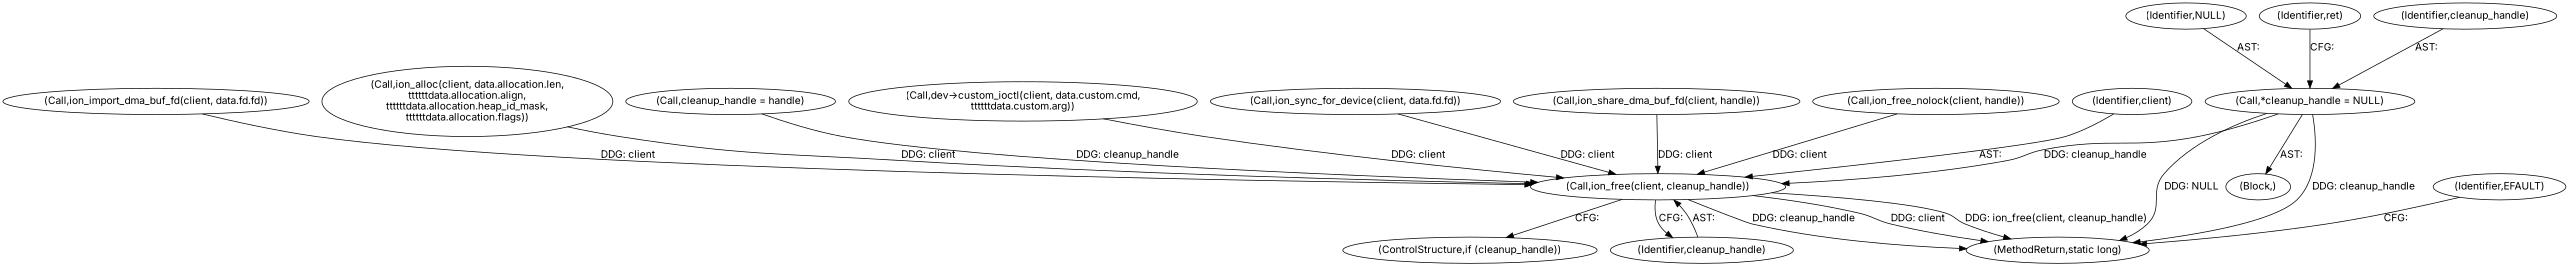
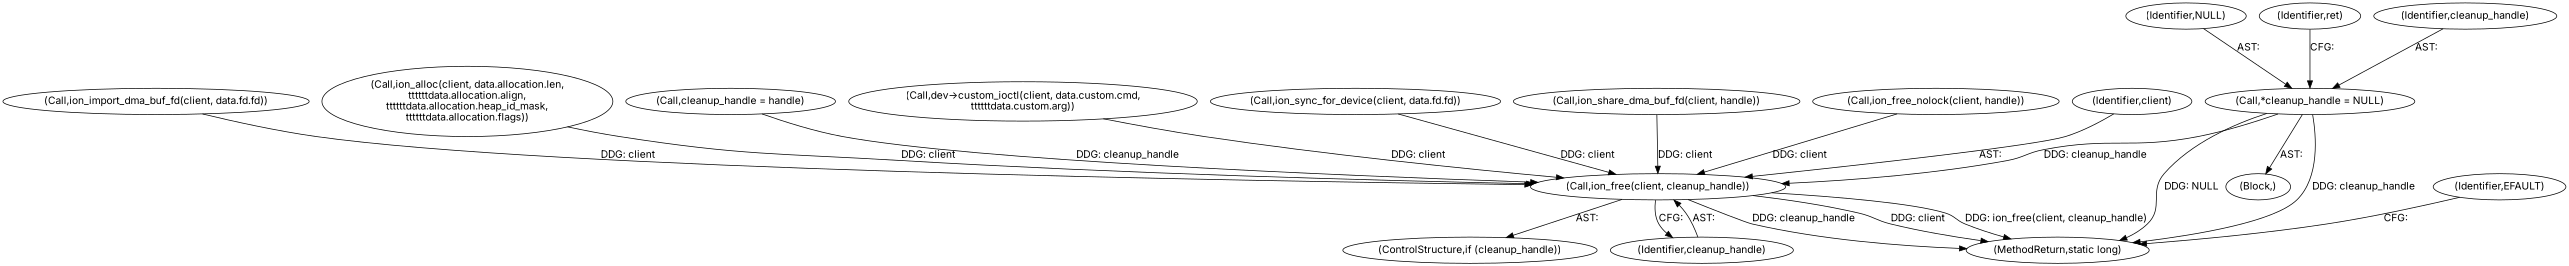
edge "(Call,ion_free(client, cleanup_handle))" -> "(ControlStructure,if (cleanup_handle))": label "CFG: " -> "AST: "
